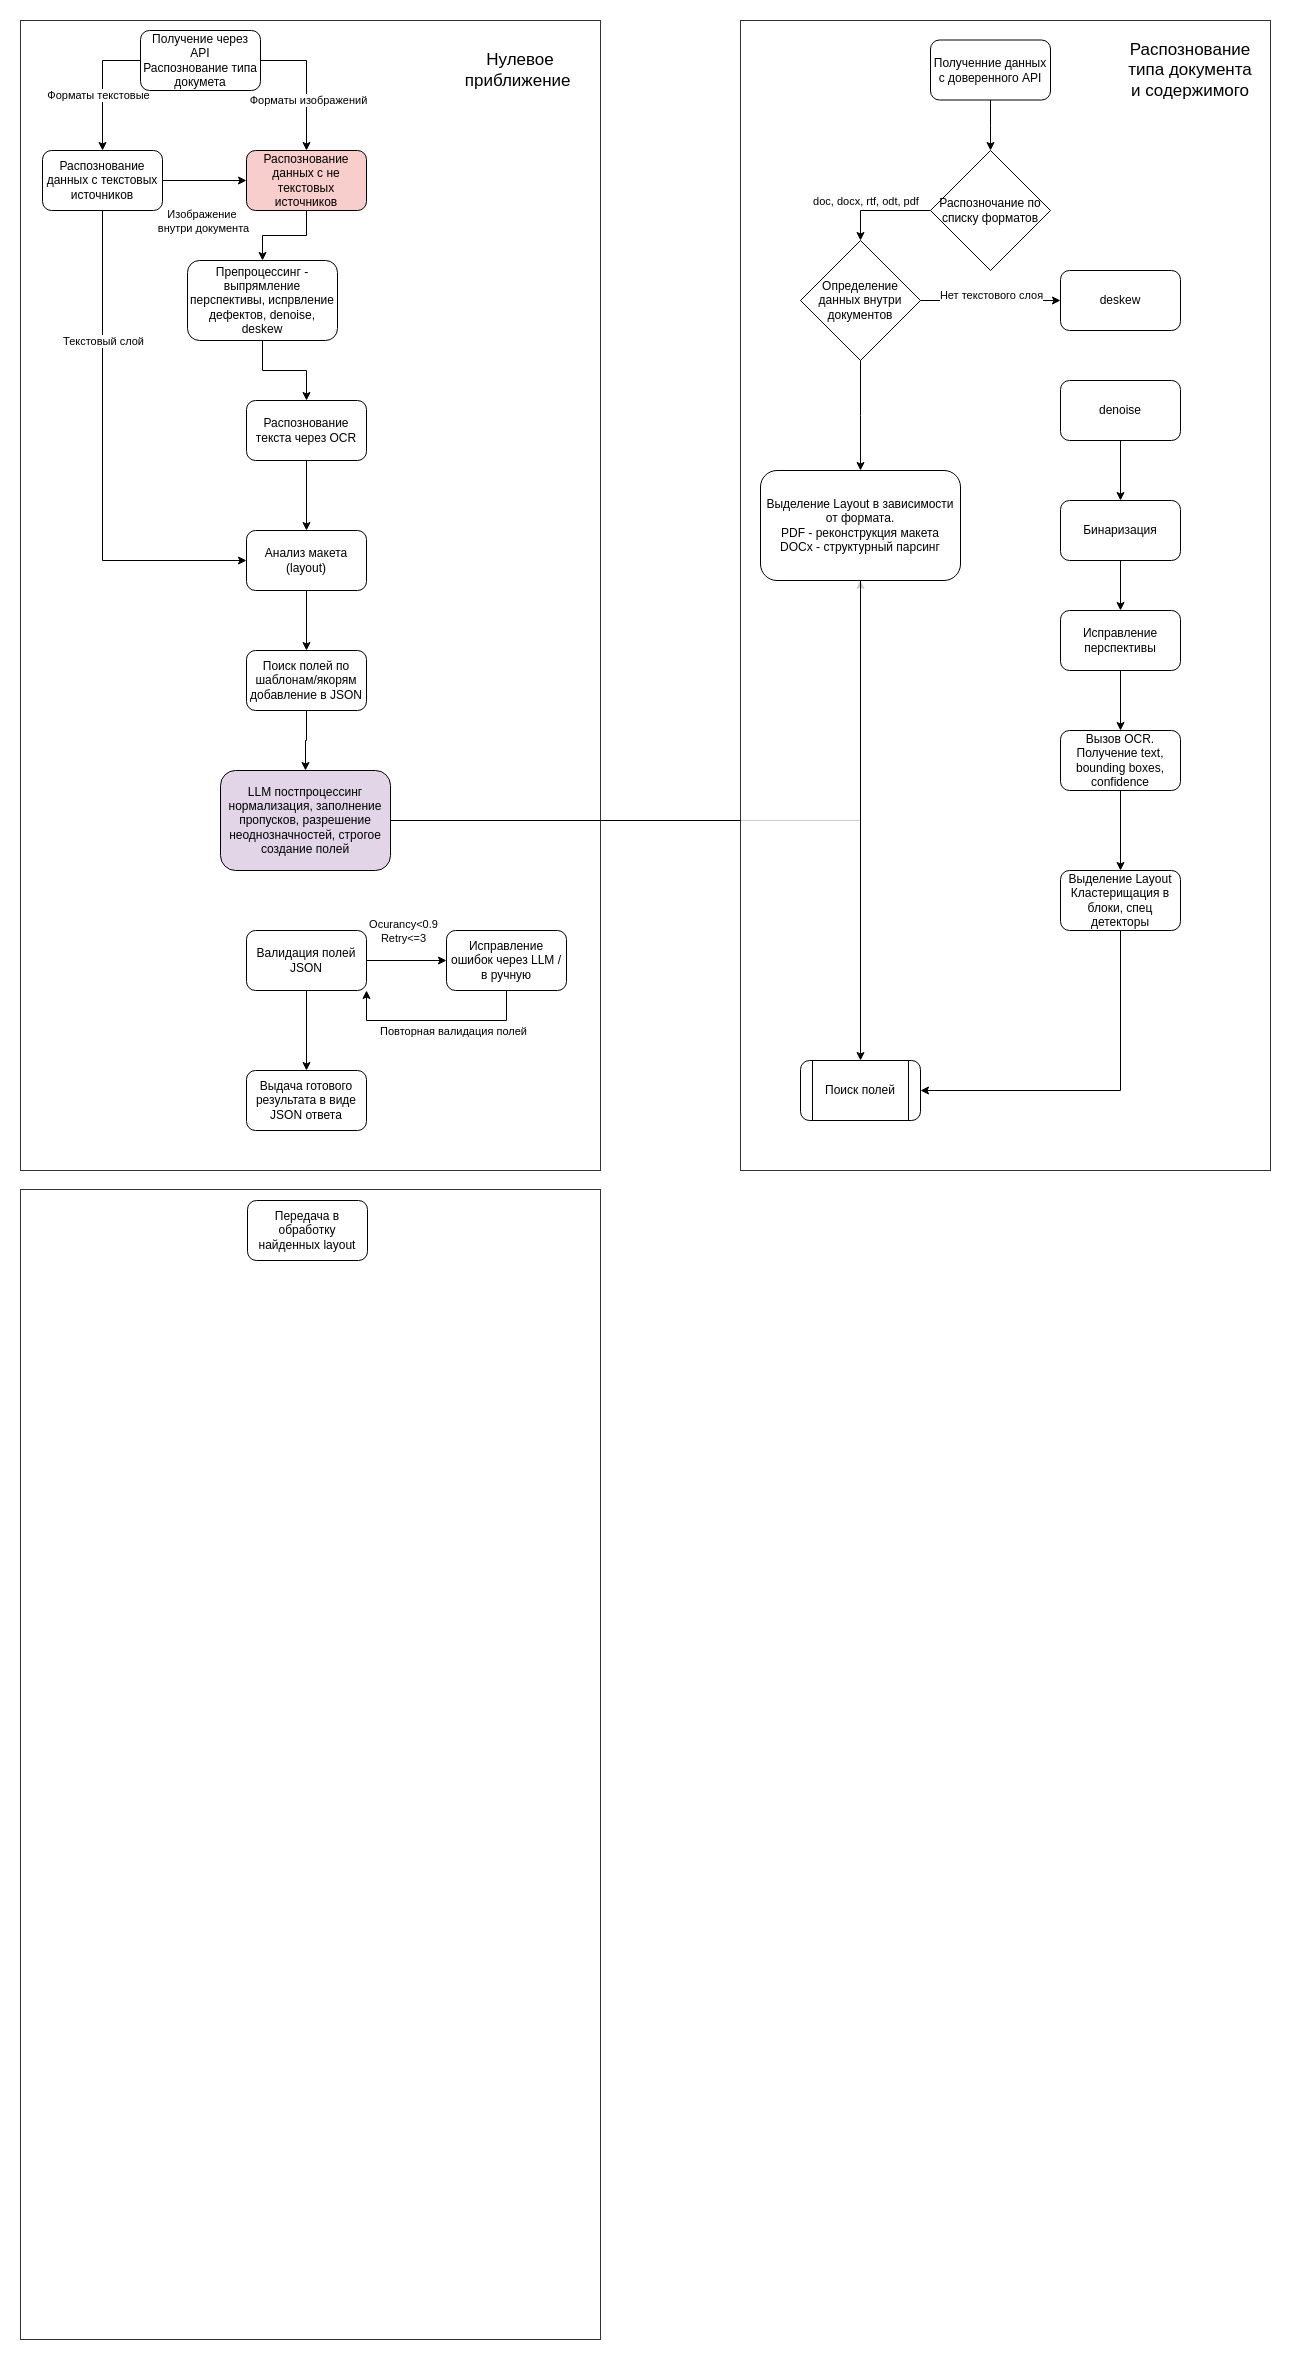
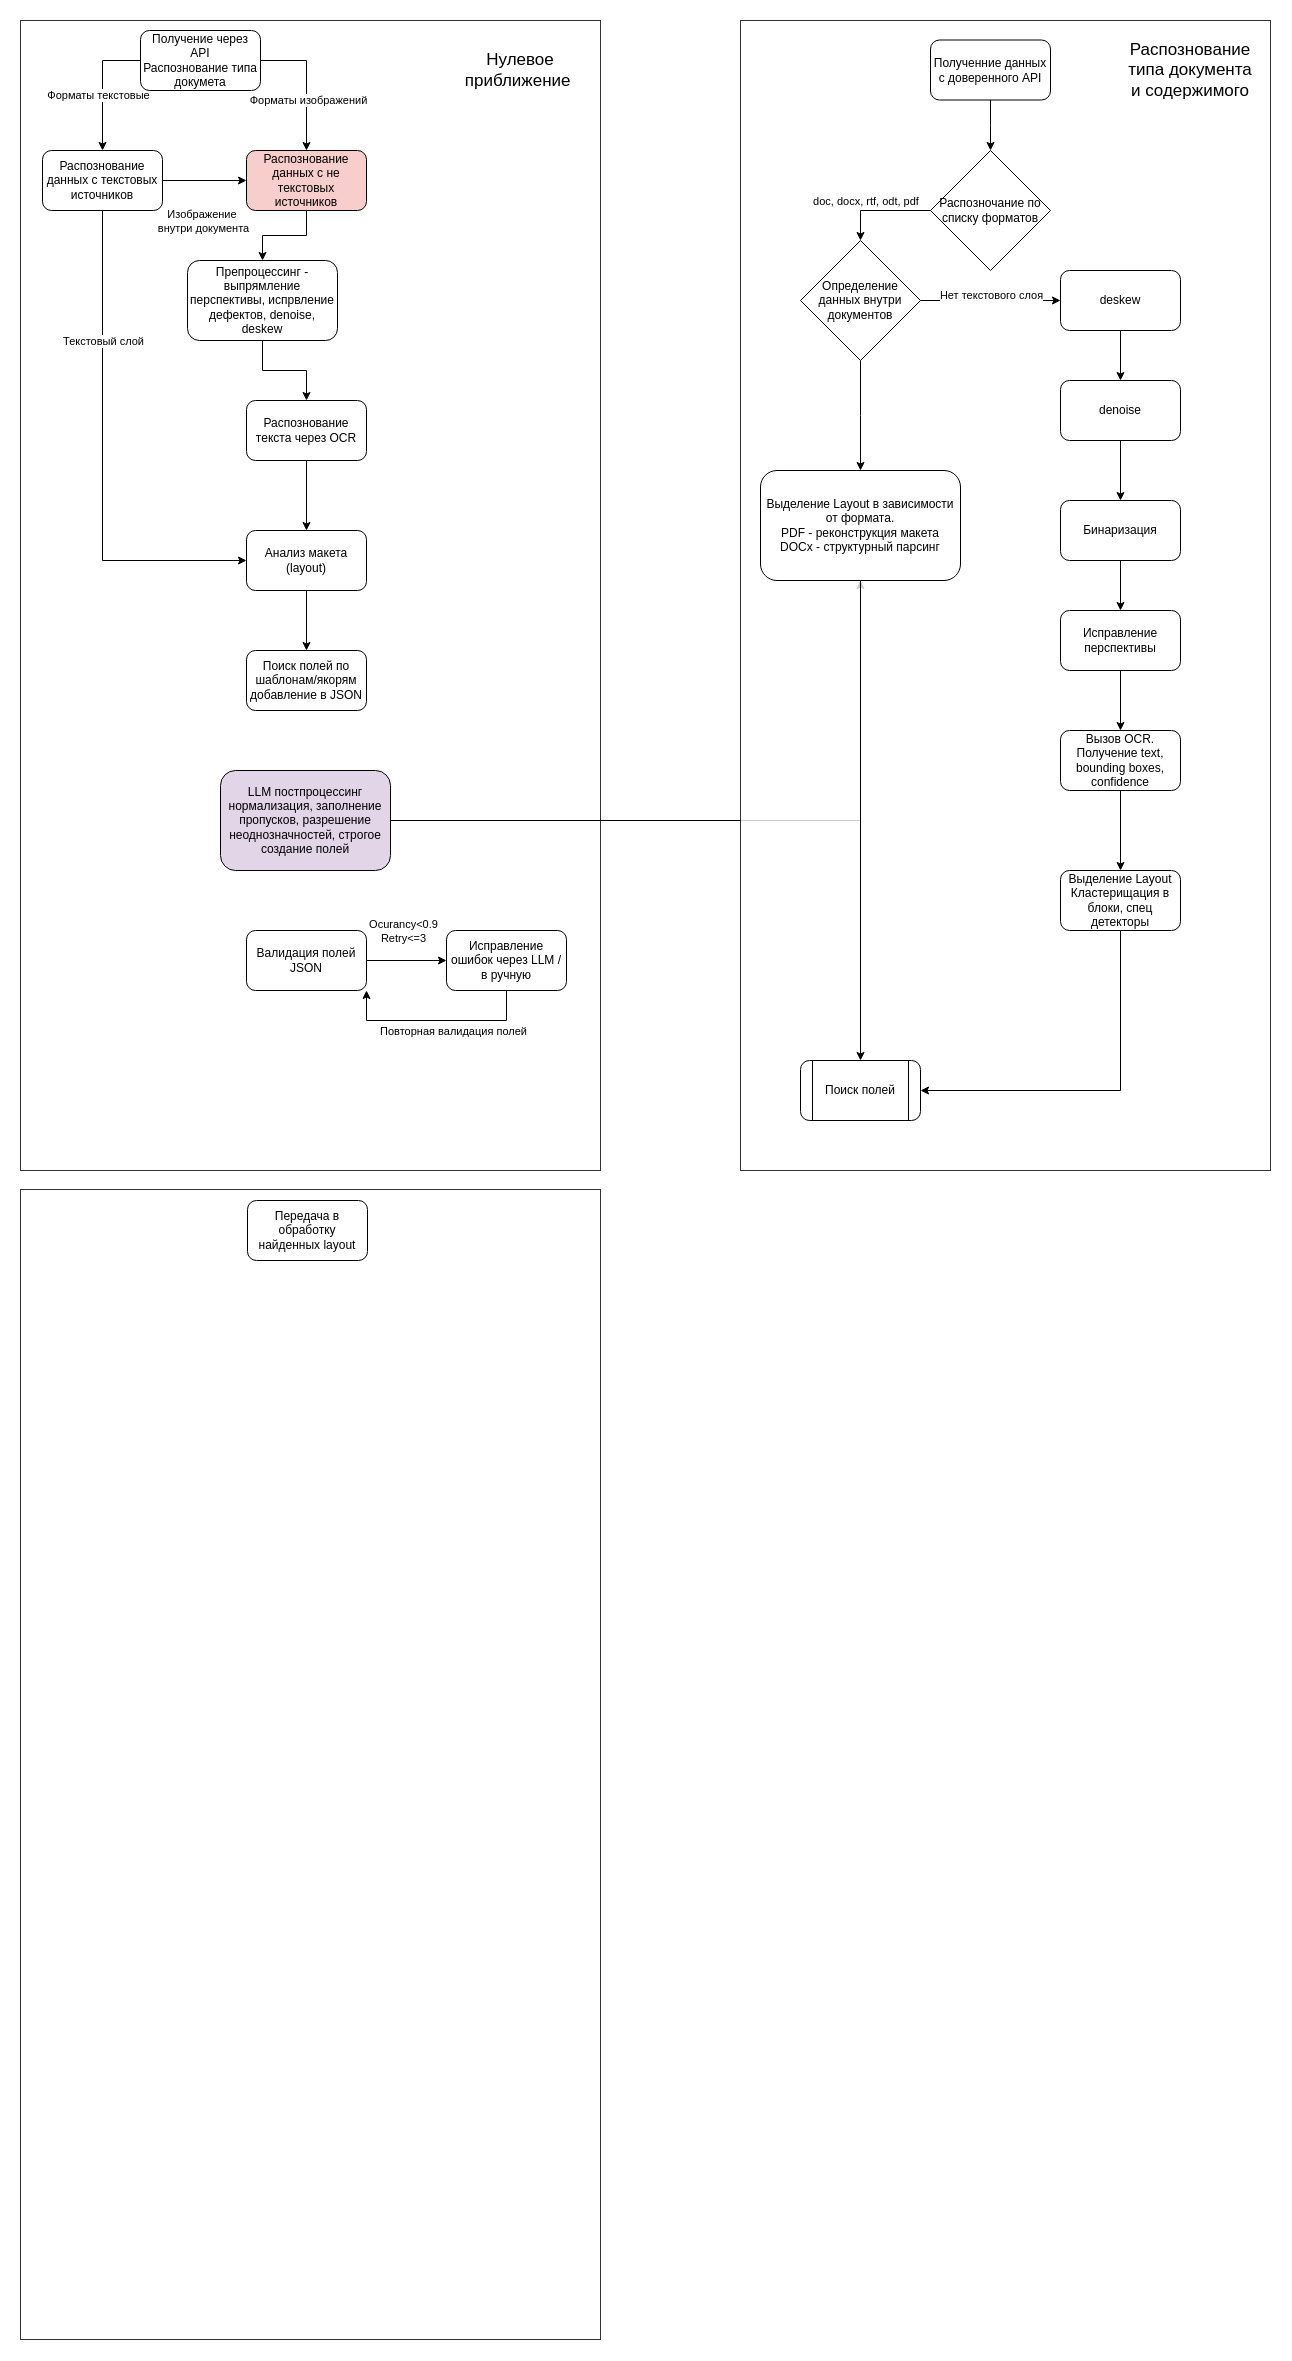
edge "deskew" -> "denoise": added
edge "Поиск полей по шаблонам/якорям добавление в JSON" -> "LLM постпроцессинг нормализация, заполнение пропусков, разрешение неоднозначностей, строгое создание полей": removed
edge "Валидация полей JSON" -> "Выдача готового результата в виде JSON ответа": removed
node "Выдача готового результата в виде JSON ответа": removed
